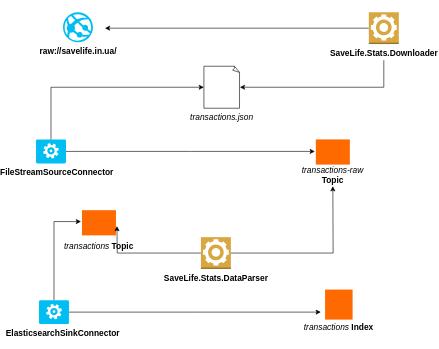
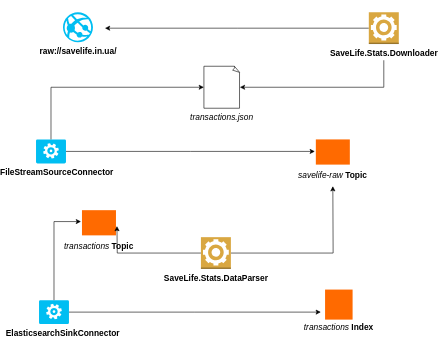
node "transactions-raw Topic": label "transactions-raw Topic" -> "savelife-raw Topic"
